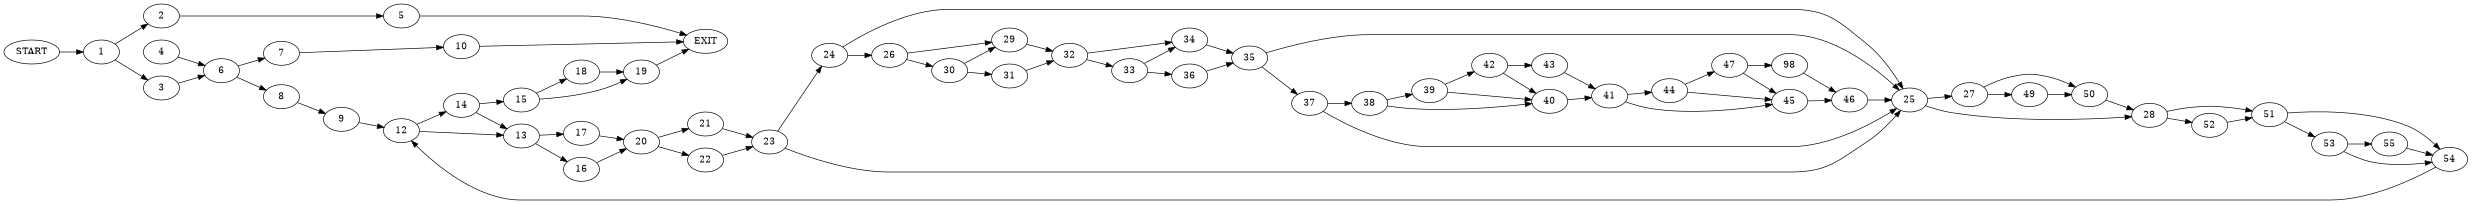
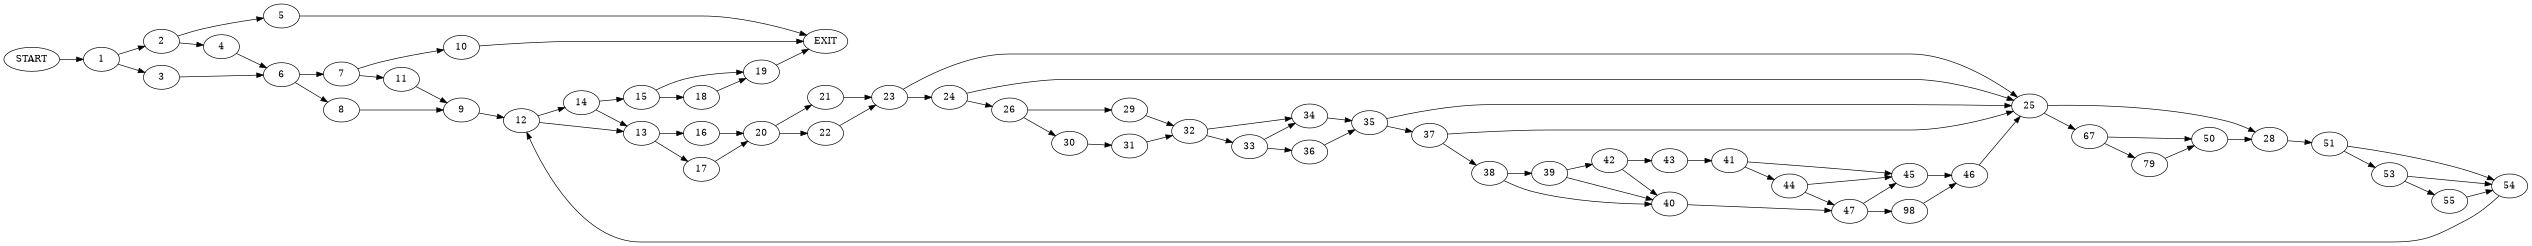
edge "2" -> "4": added
edge "30" -> "29": removed
node "11": added
node "27": label "27" -> "67"
node "49": label "49" -> "79"
edge "40" -> "41": now "40" -> "47"
node "52": removed
